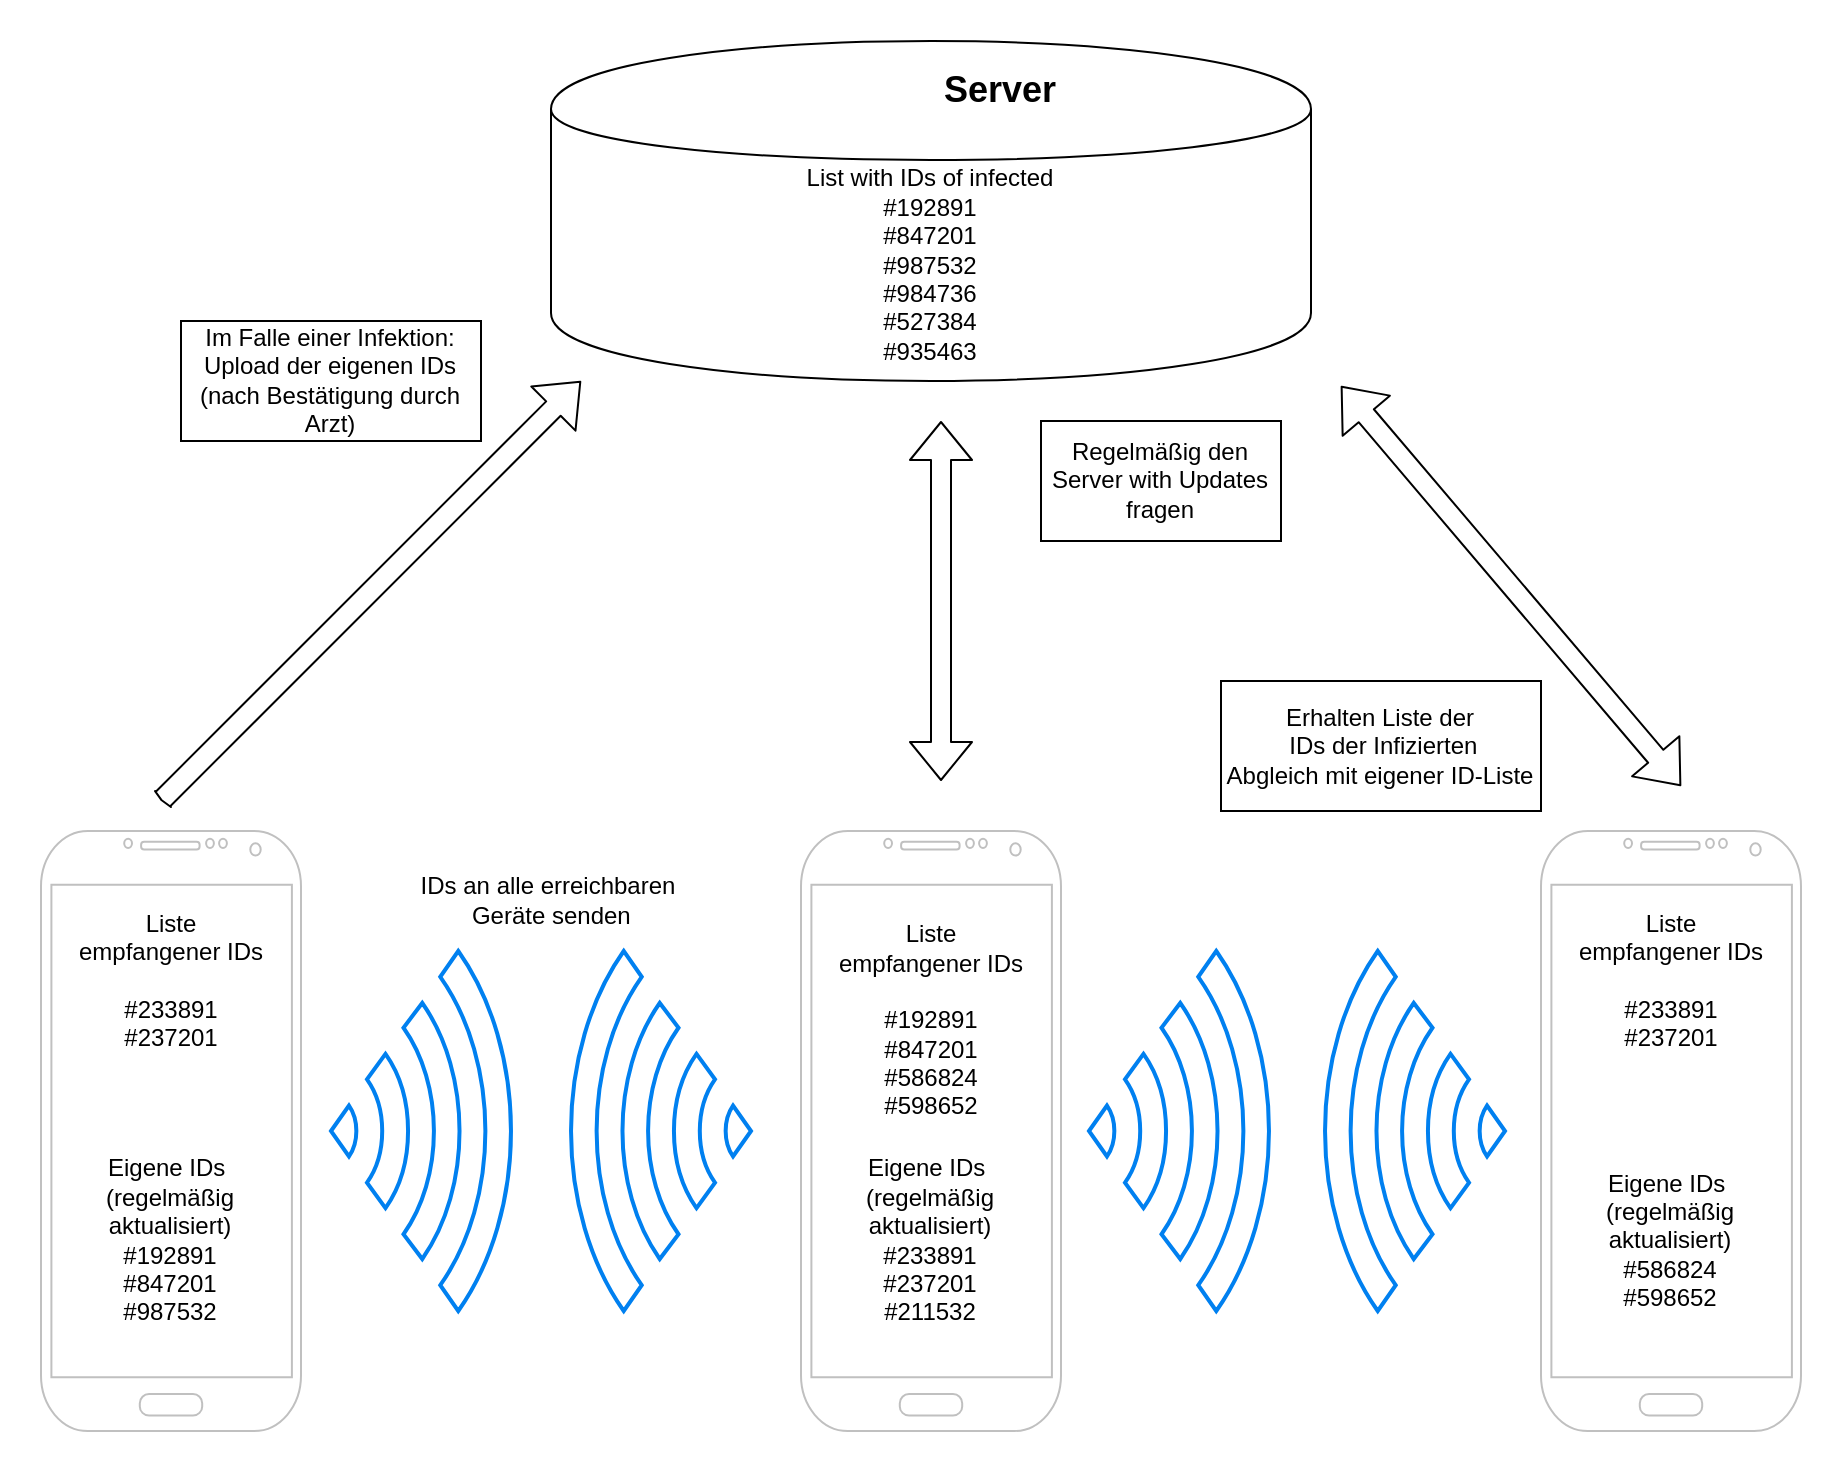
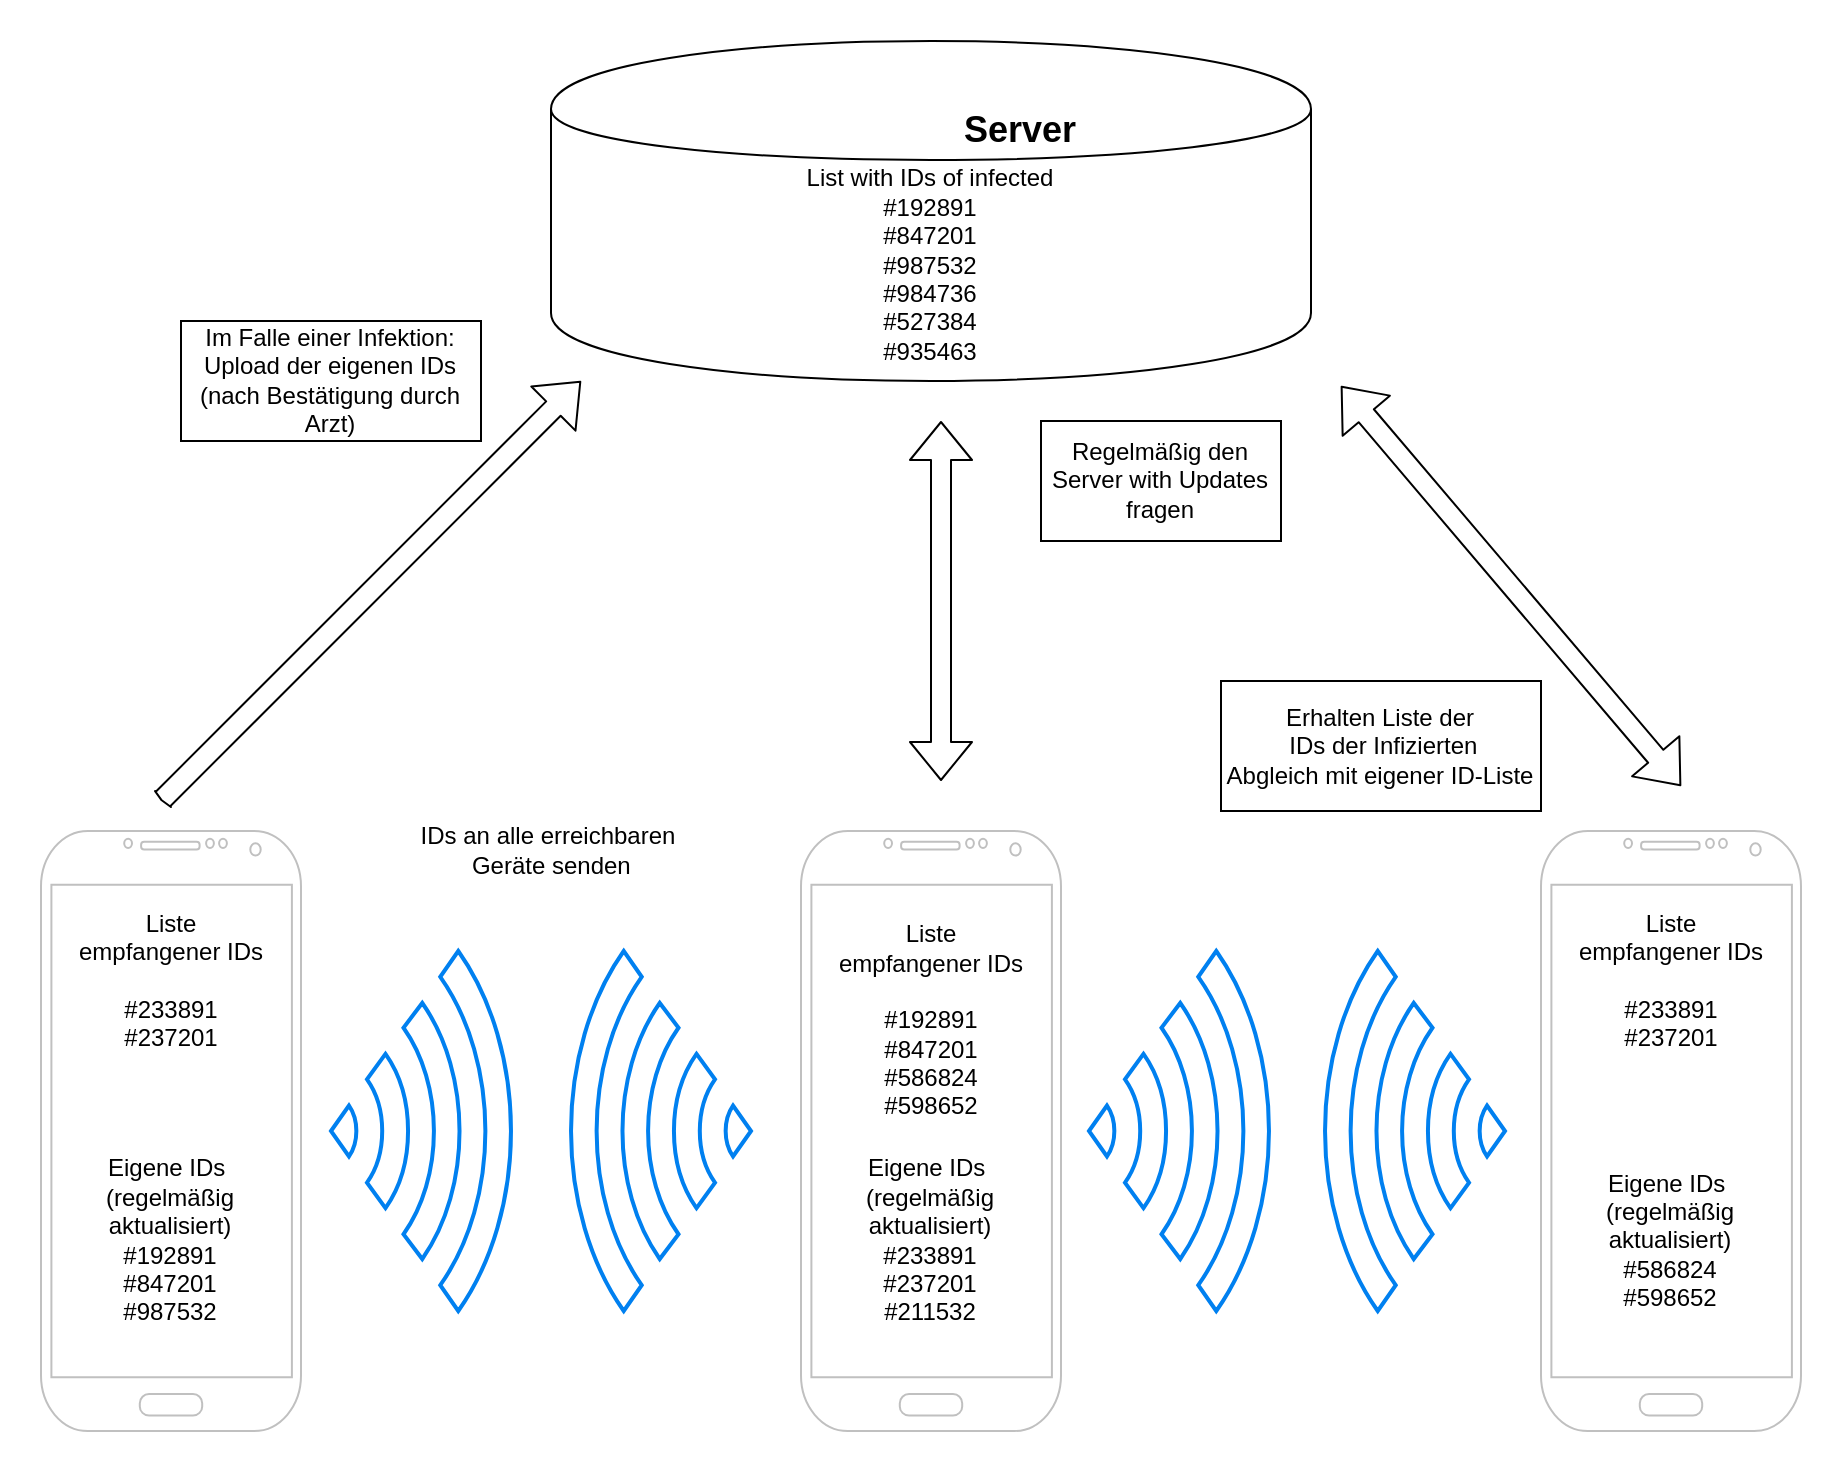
node "Server": moved (1001, 91) -> (1021, 131)
node "IDs an alle erreichbaren Geräte senden": moved (548, 901) -> (548, 851)
